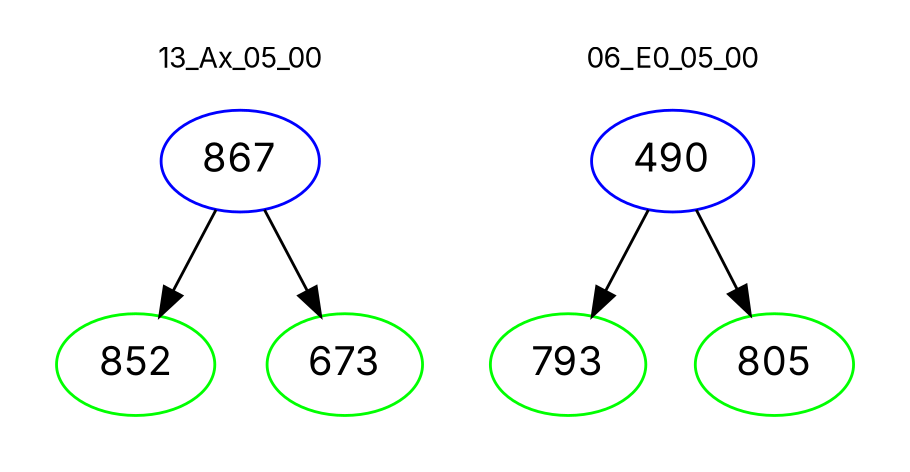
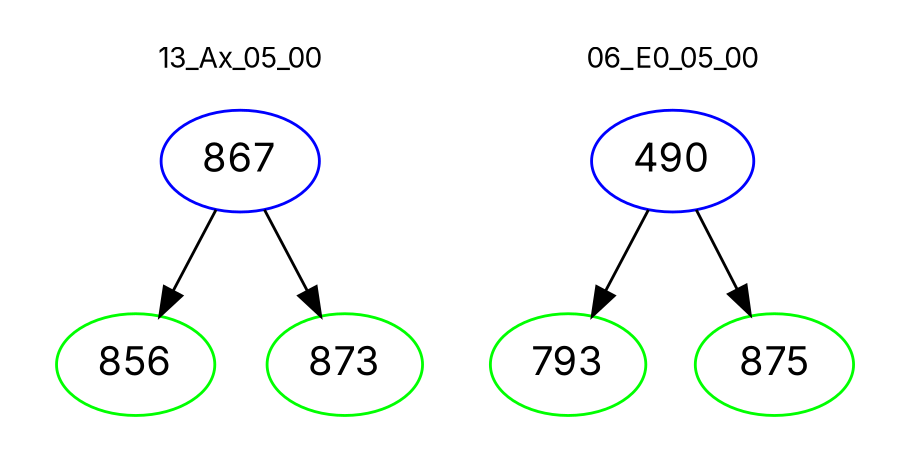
node "852": label "852" -> "856"
node "673": label "673" -> "873"
node "805": label "805" -> "875"
